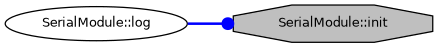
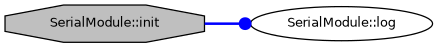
edge "SerialModule::log" -> "SerialModule::init": reversed
